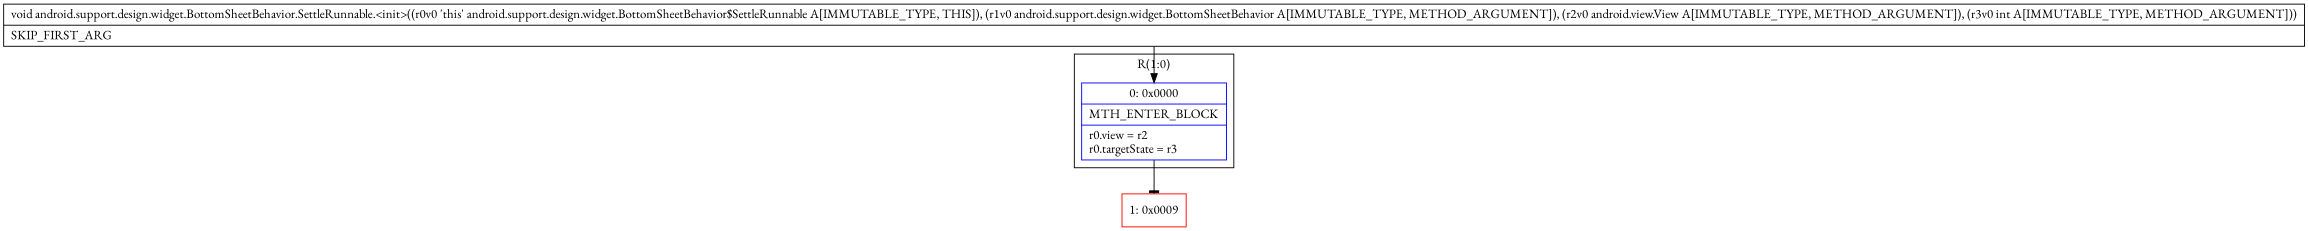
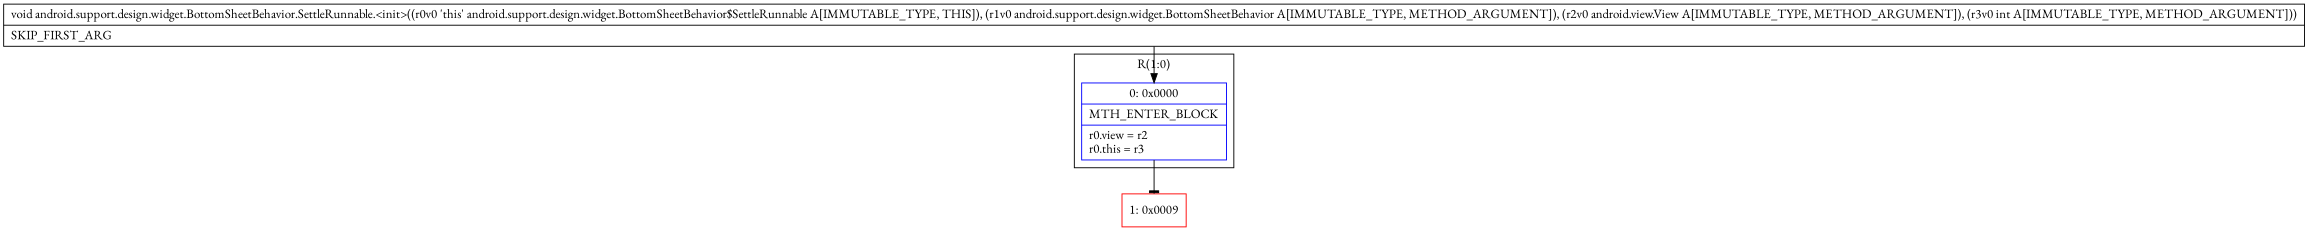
node "0: 0x0000": text "r0.targetState = r3" -> "r0.this = r3"
